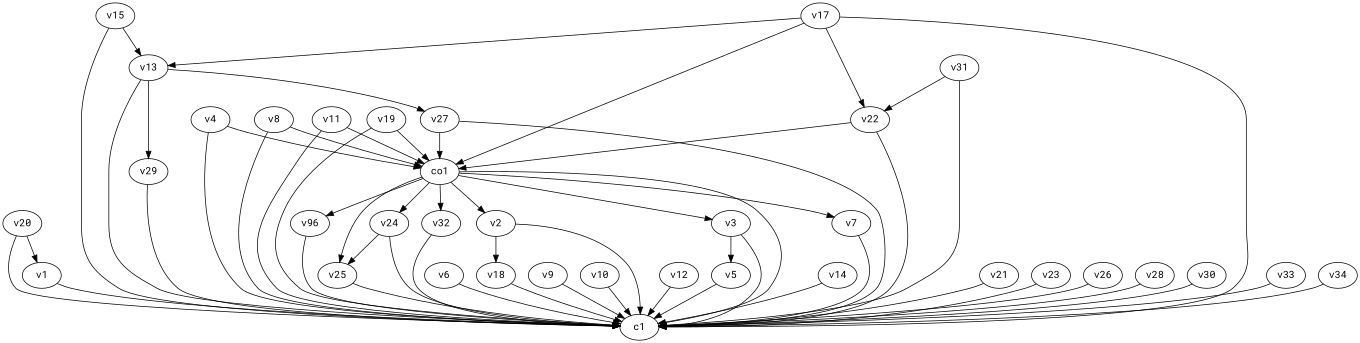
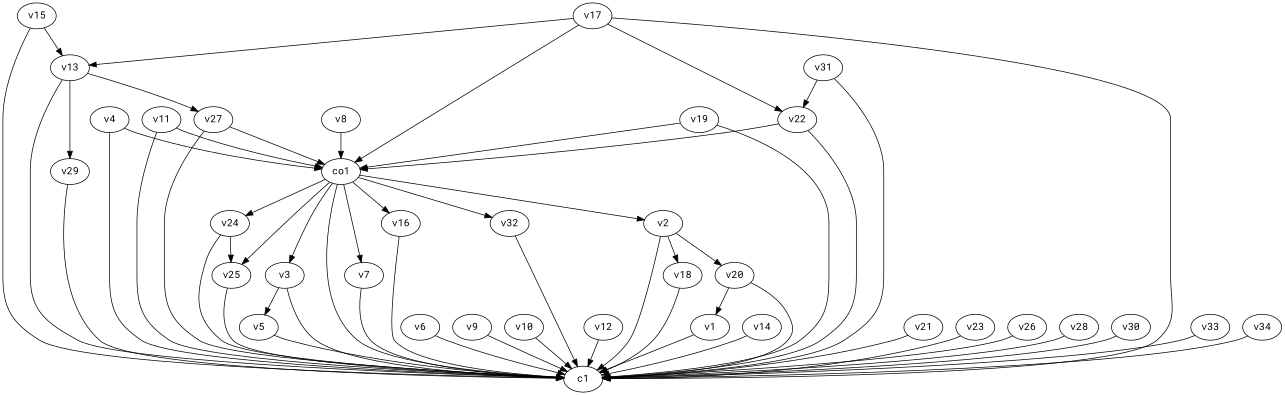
node "v96": label "v96" -> "v16"
edge "v2" -> "v20": added
edge "v8" -> "c1": removed
